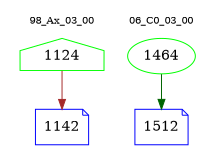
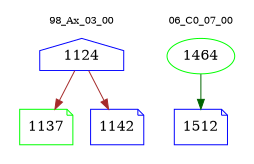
cluster "06_C0_03_00": label "06_C0_03_00" -> "06_C0_07_00"
node "1124": color green -> blue
node "1137": added
